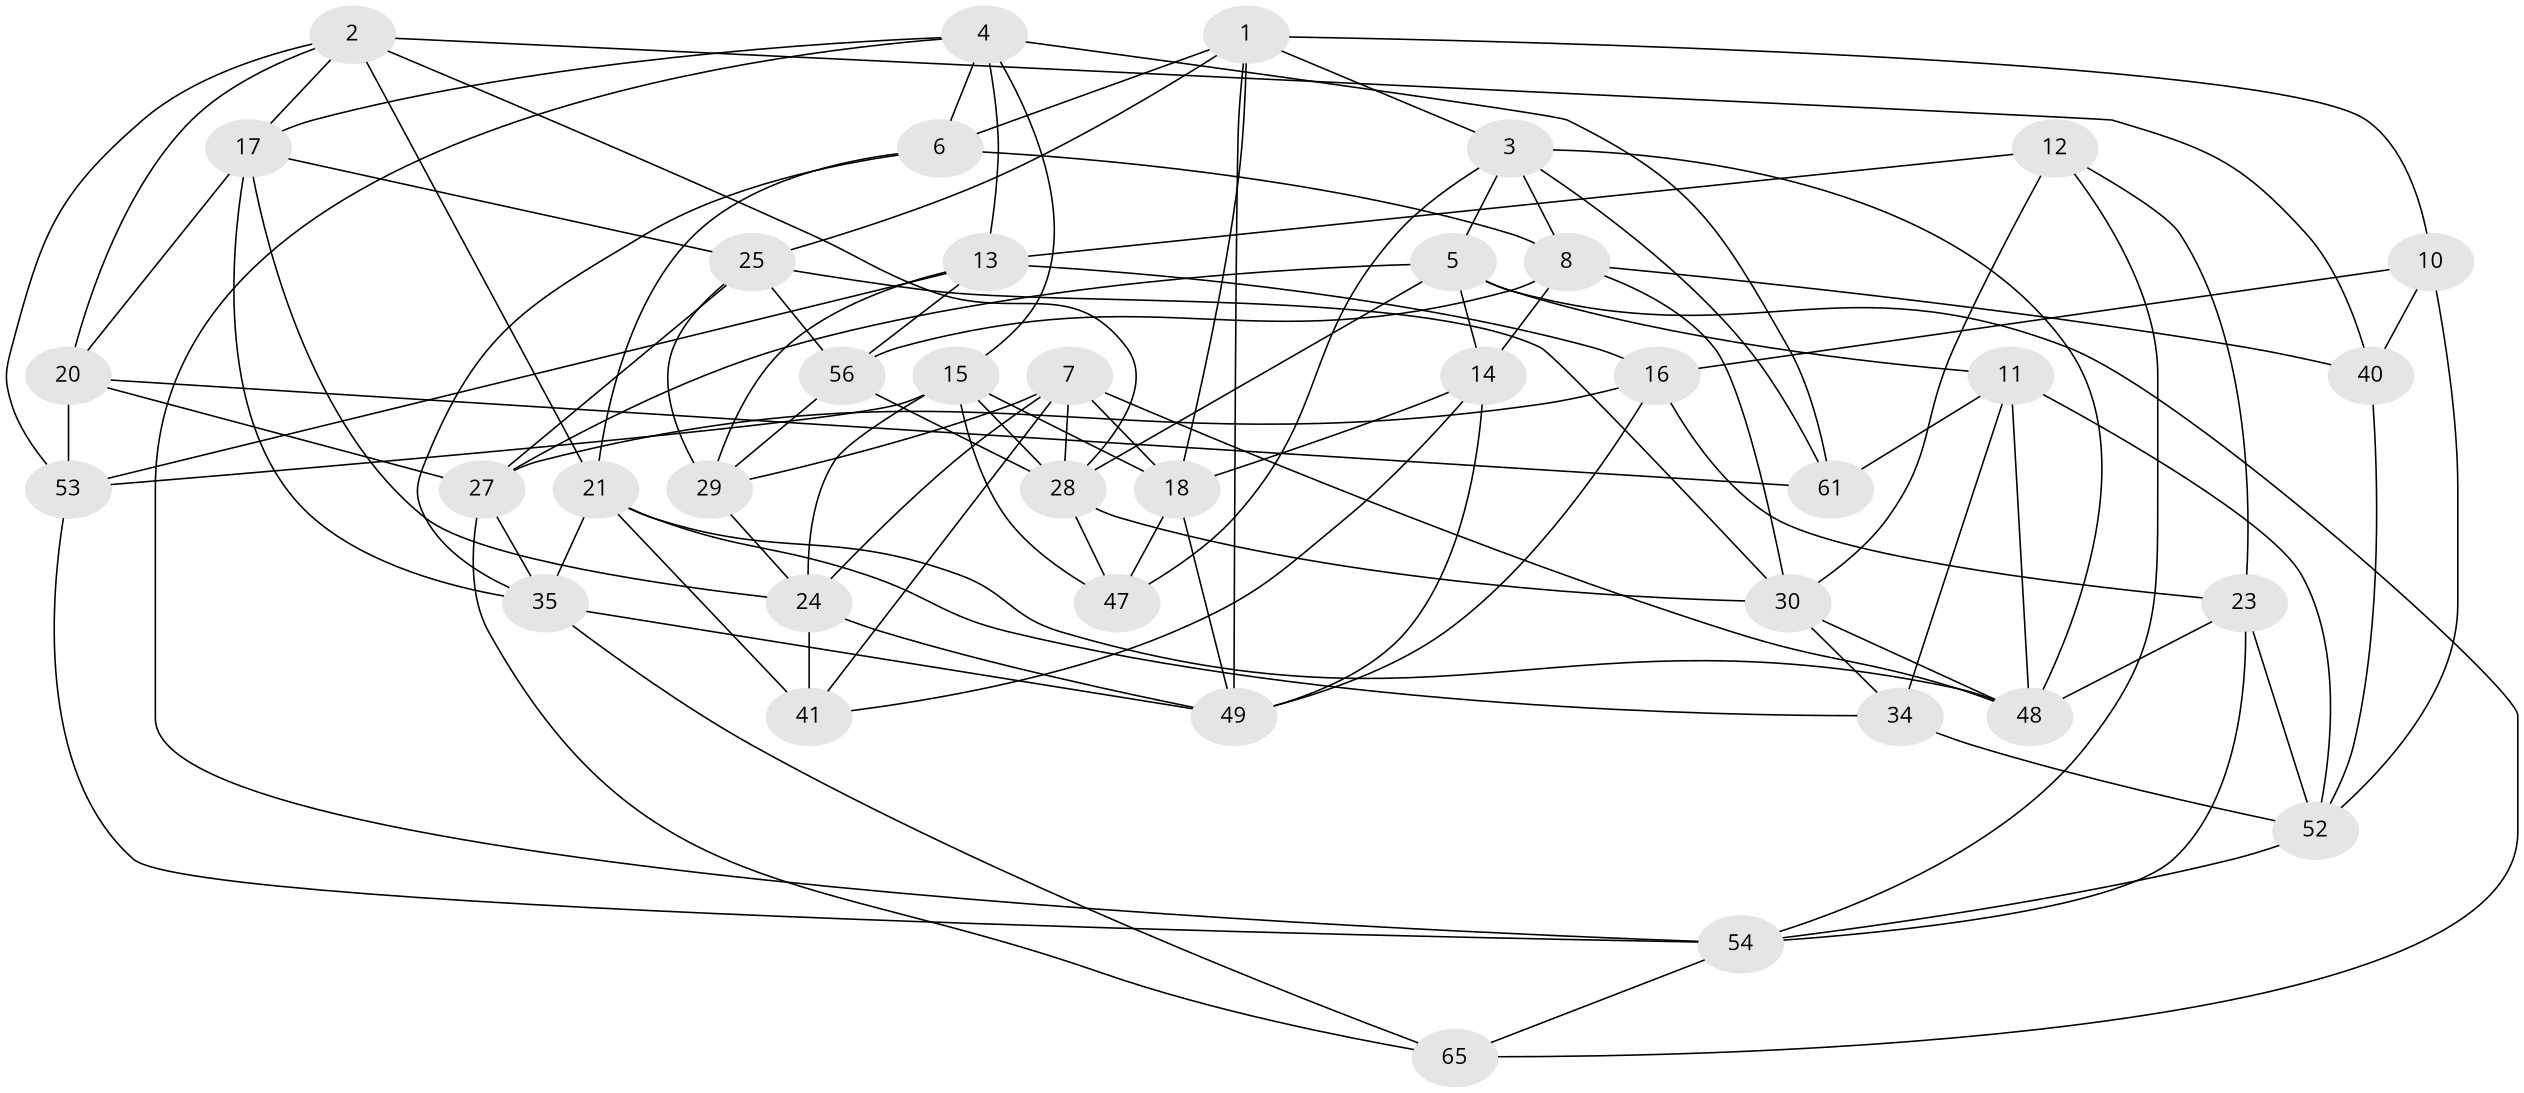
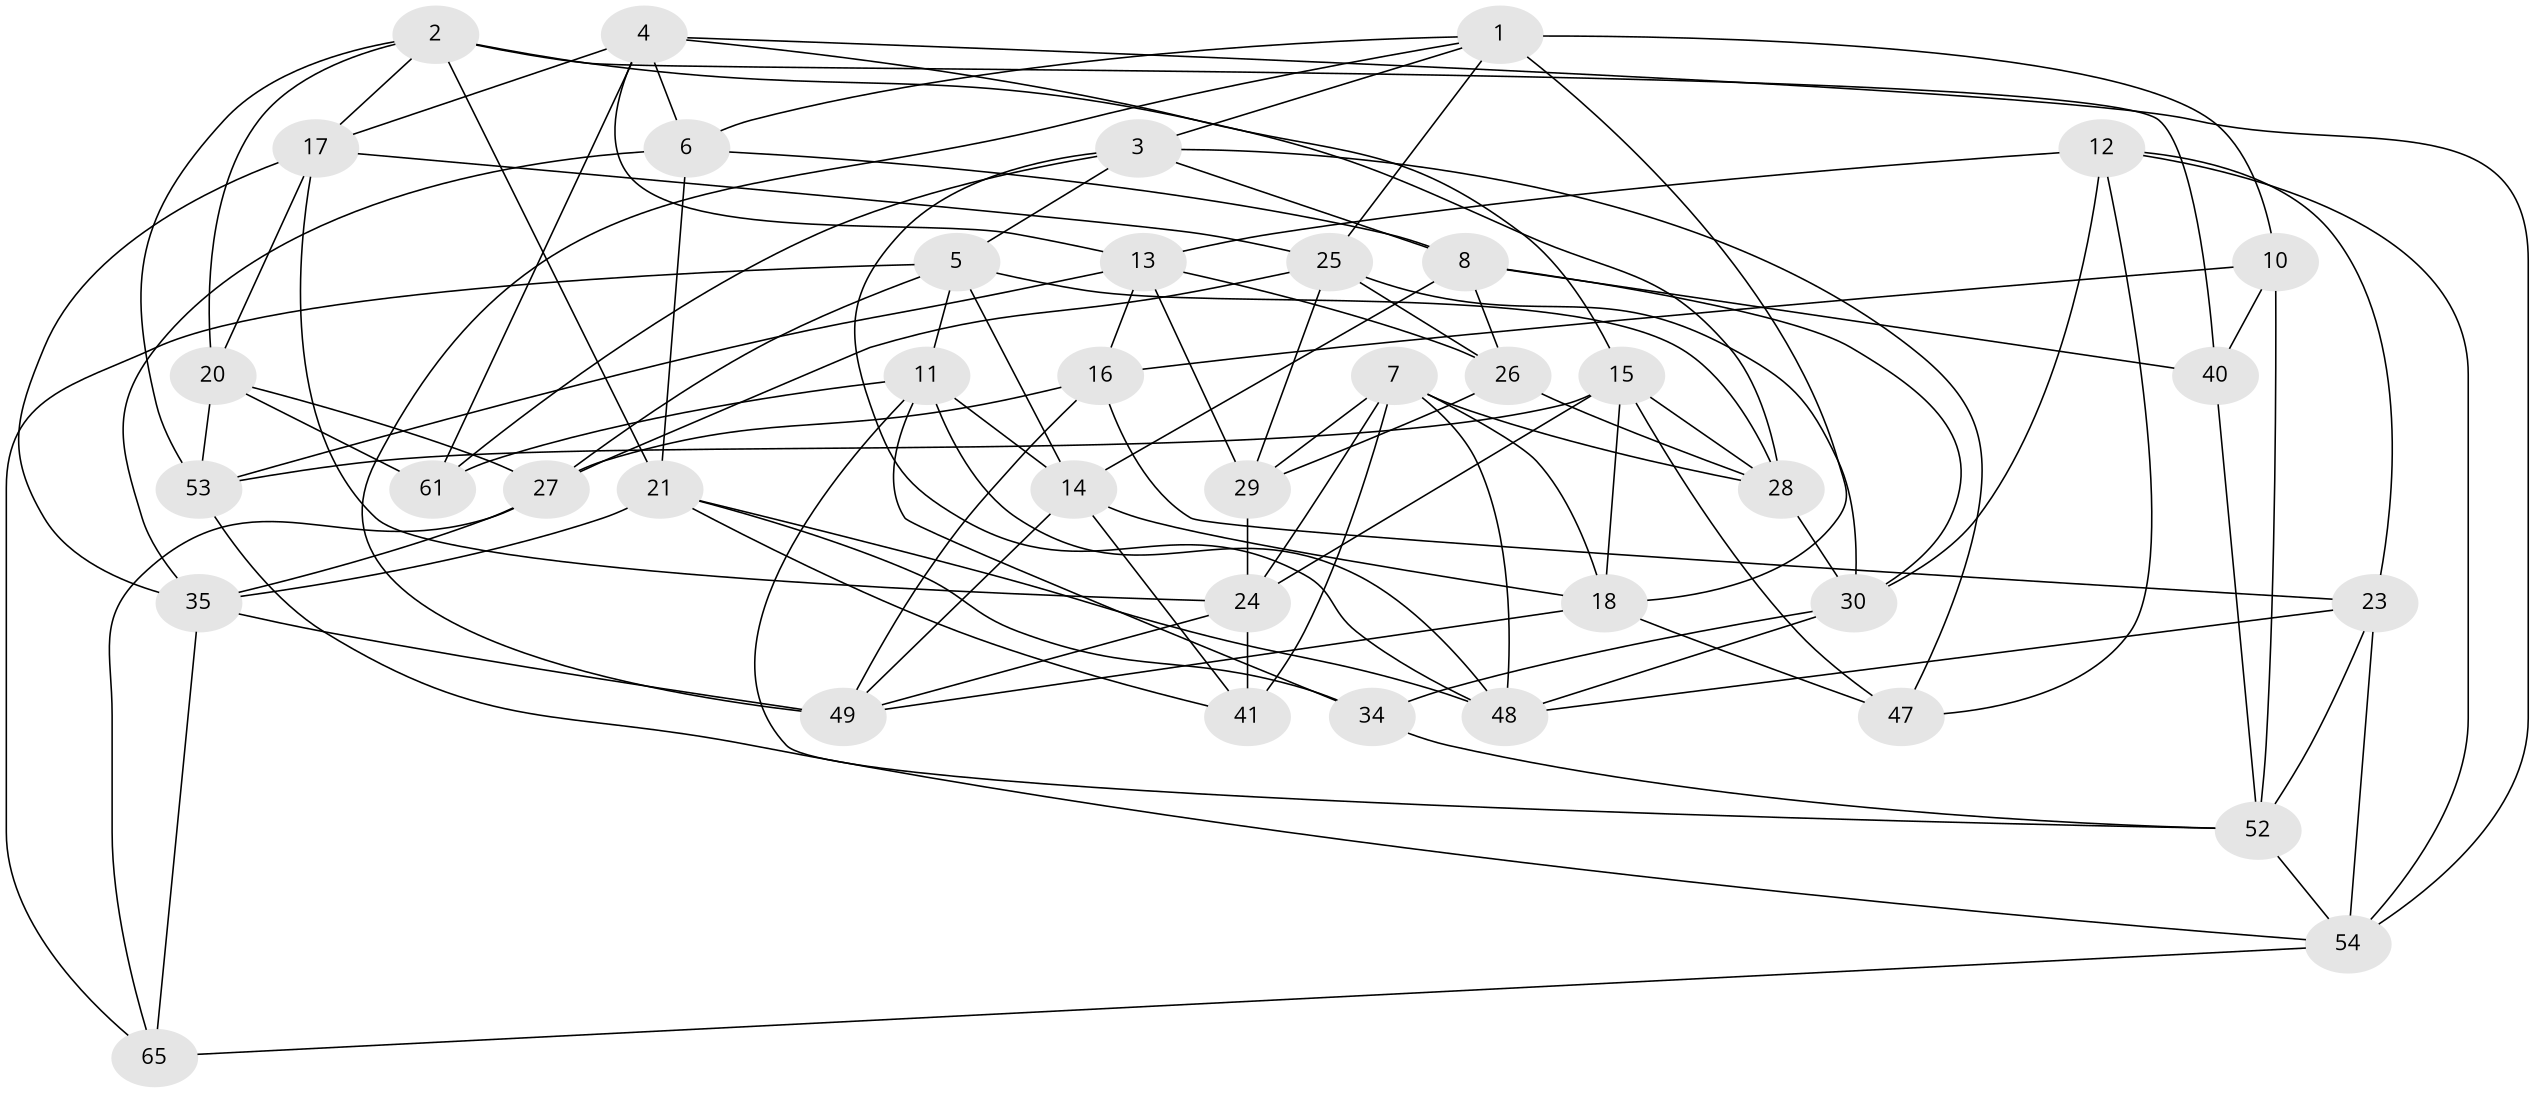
node "56": label "56" -> "26"
edge "11" -- "14": added
edge "28" -- "47": now "12" -- "47"
